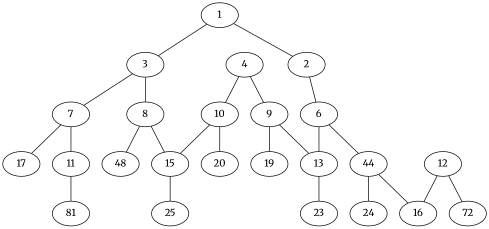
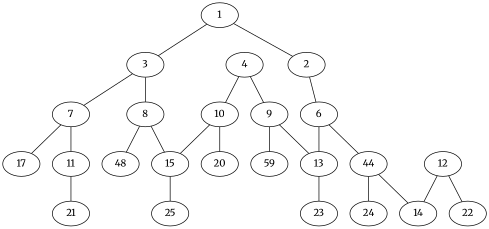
node "19": label "19" -> "59"
node "81": label "81" -> "21"
node "16": label "16" -> "14"
node "72": label "72" -> "22"
